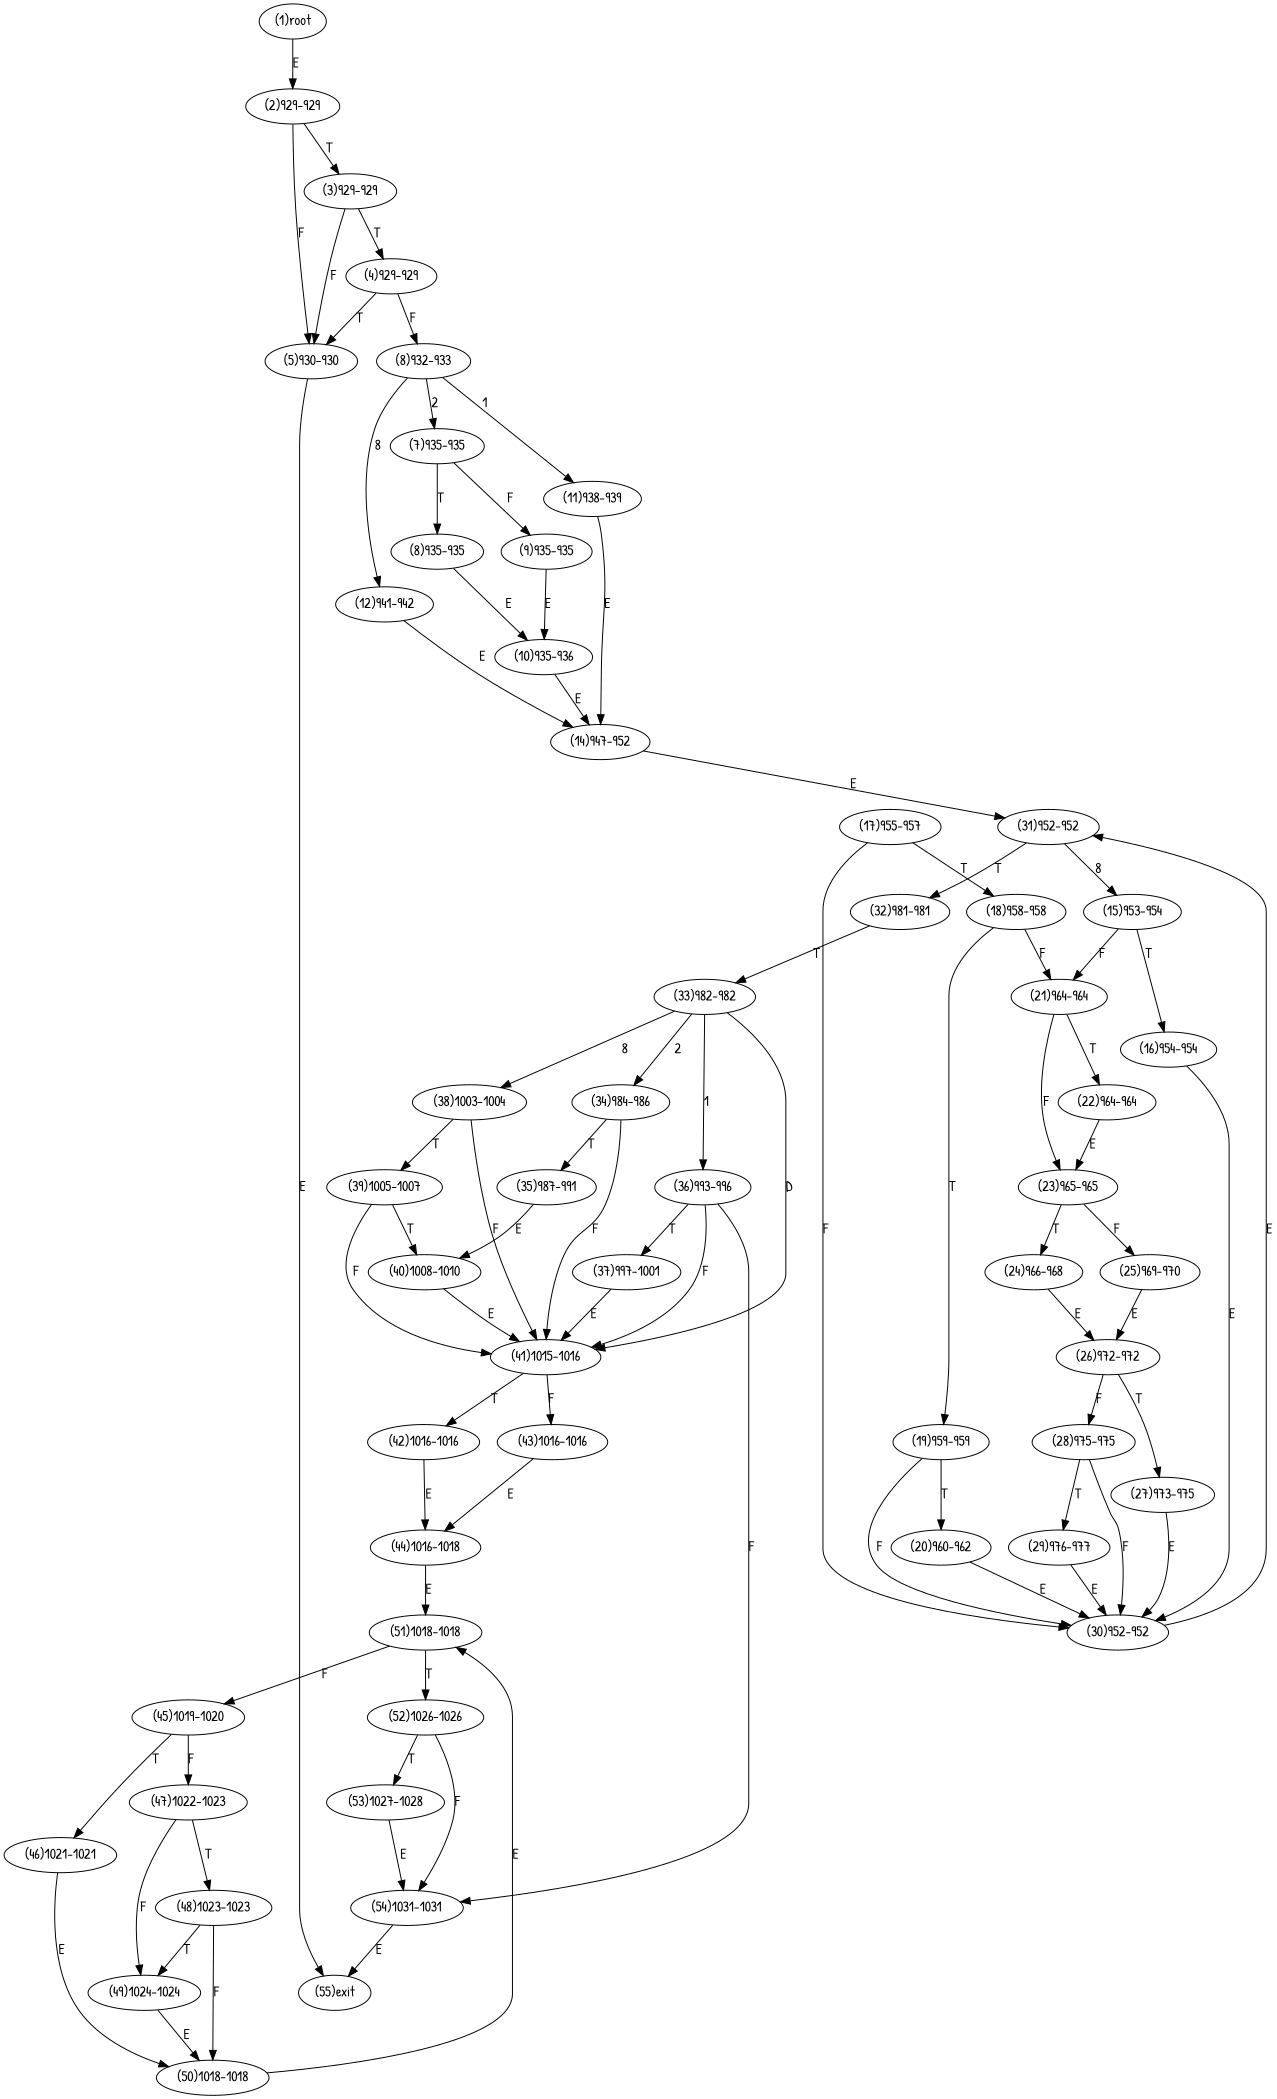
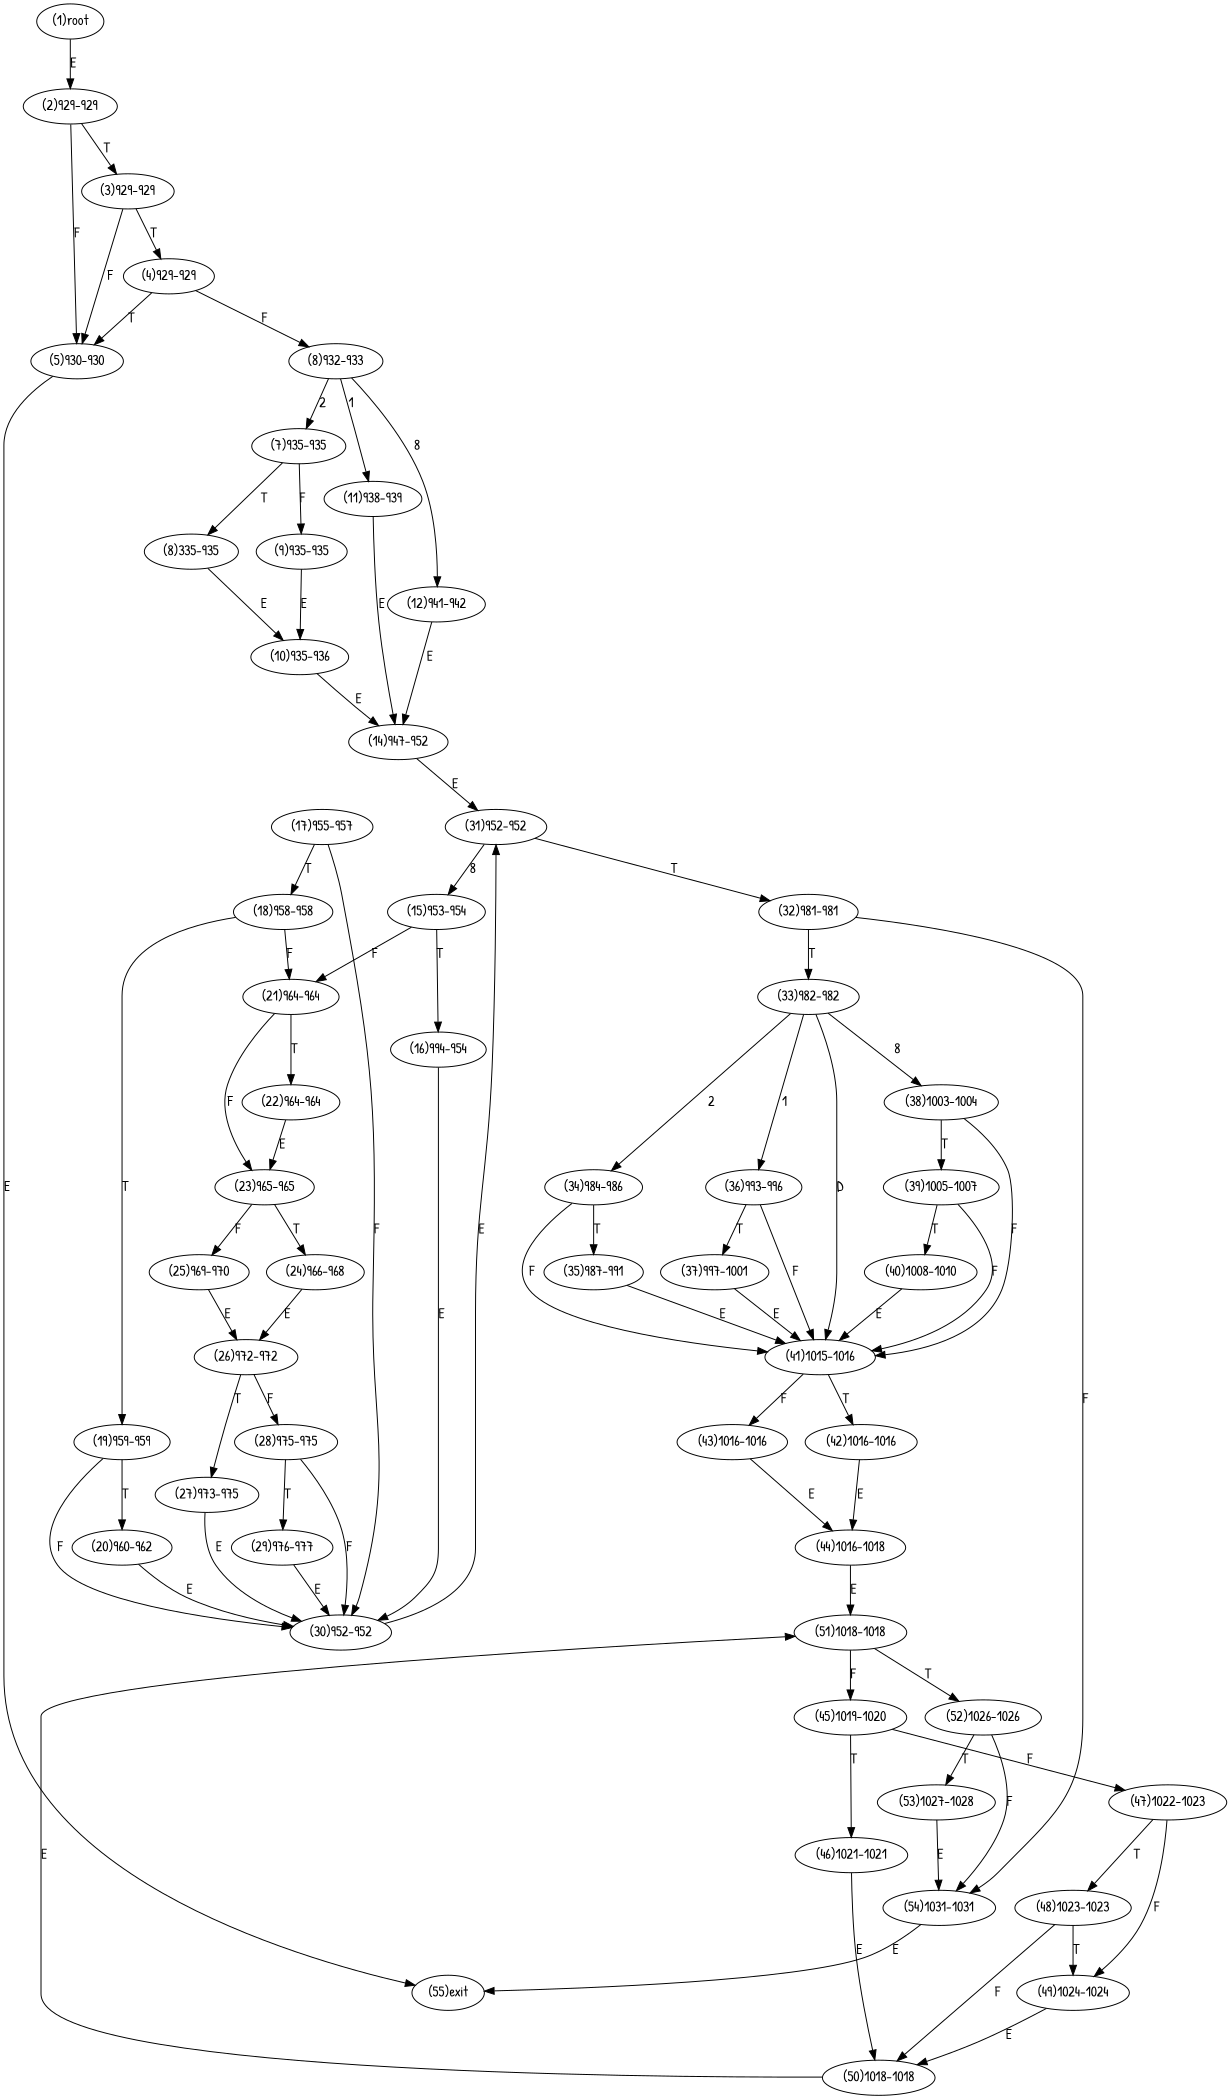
node "(8)935-935": label "(8)935-935" -> "(8)335-935"
node "(16)954-954": label "(16)954-954" -> "(16)994-954"
edge "(35)987-991" -> "(40)1008-1010": now "(35)987-991" -> "(41)1015-1016"
edge "(36)993-996" -> "(54)1031-1031": now "(32)981-981" -> "(54)1031-1031"
